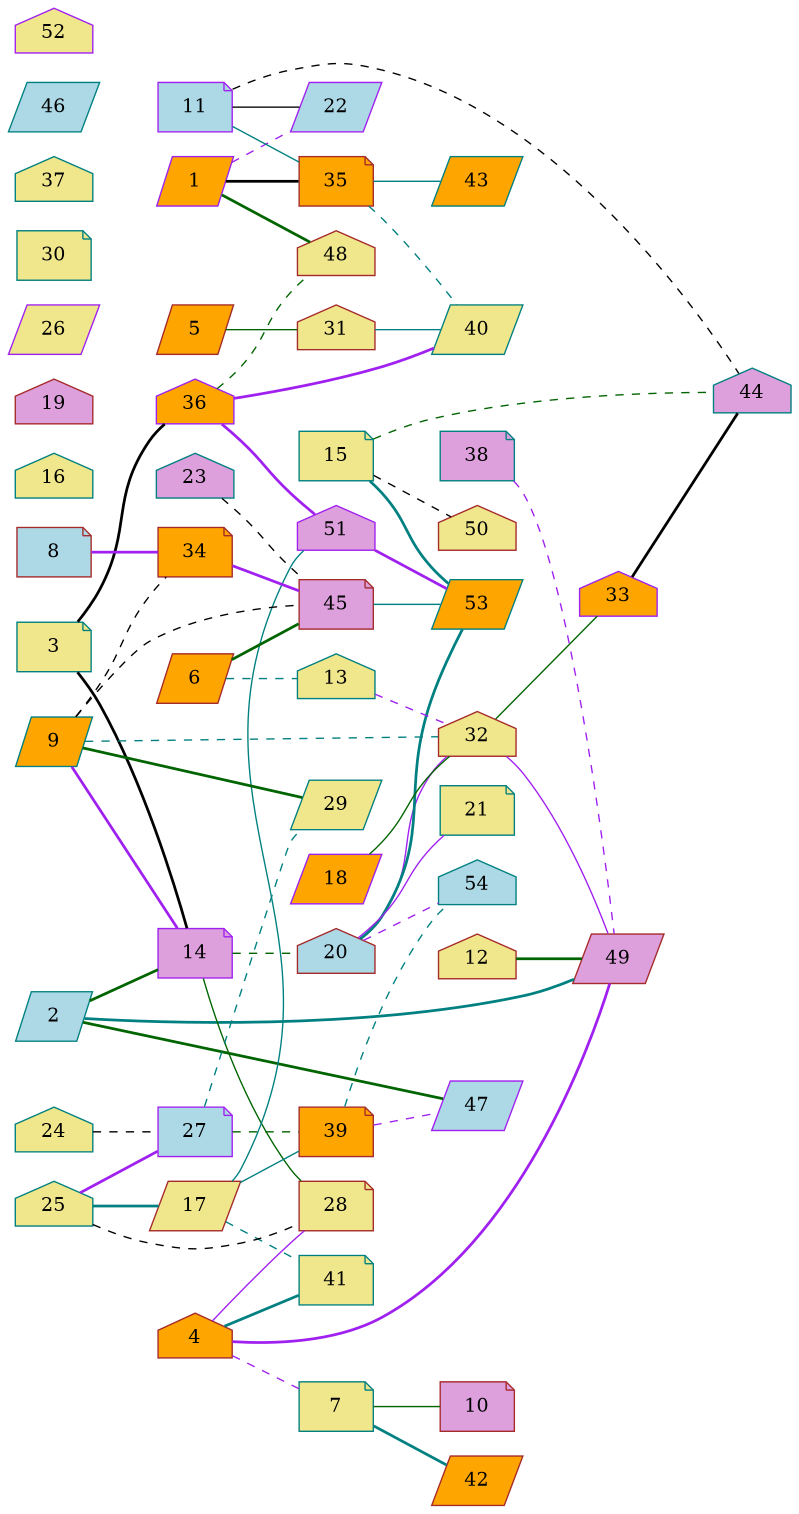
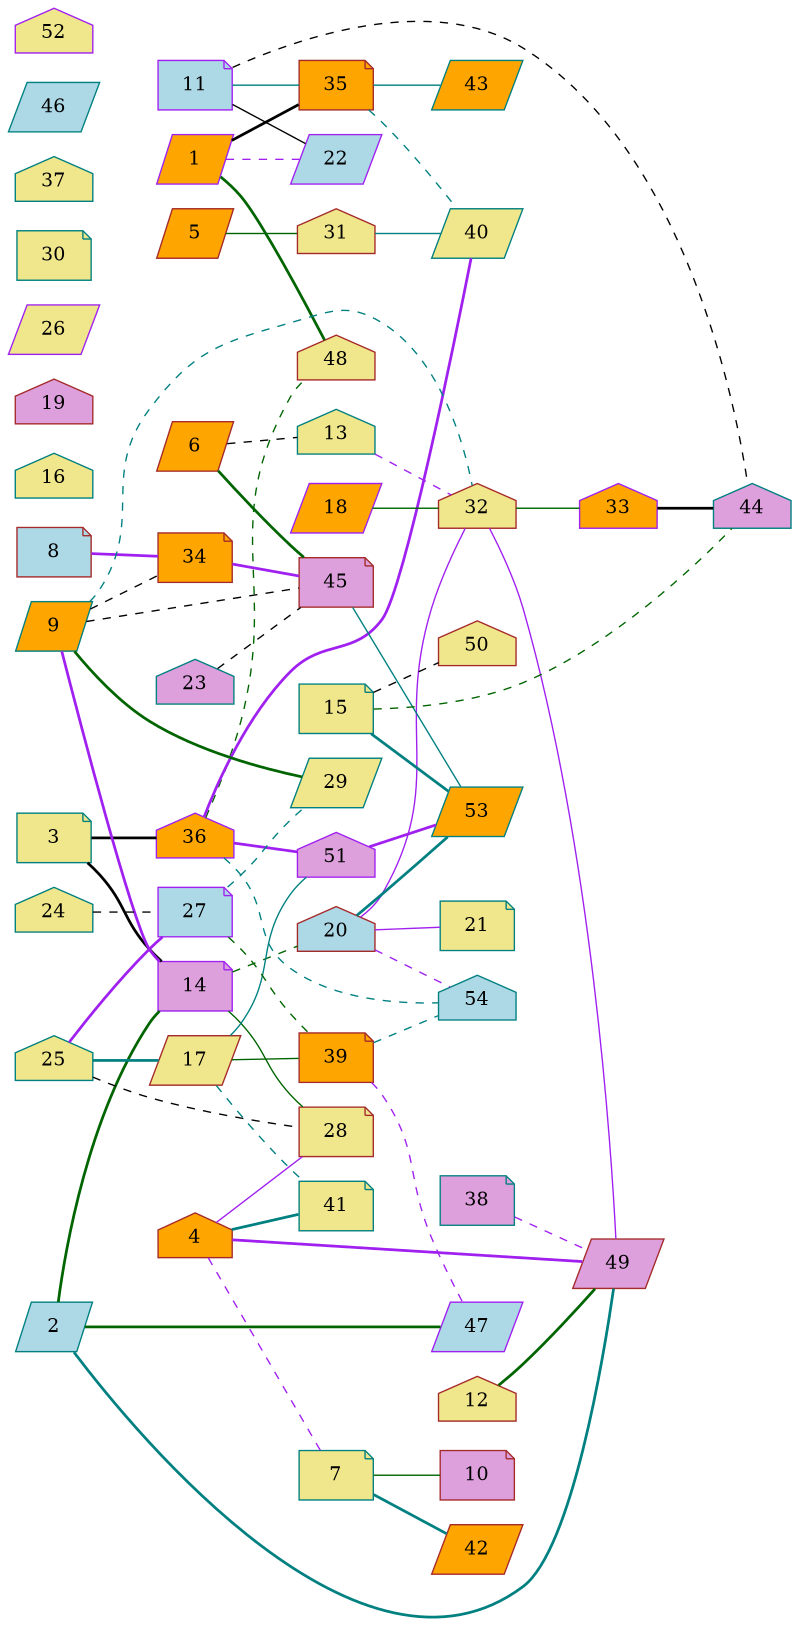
edge "6" -- "13": color teal -> black
edge "36" -- "54": added
edge "39" -- "17": color teal -> darkgreen
